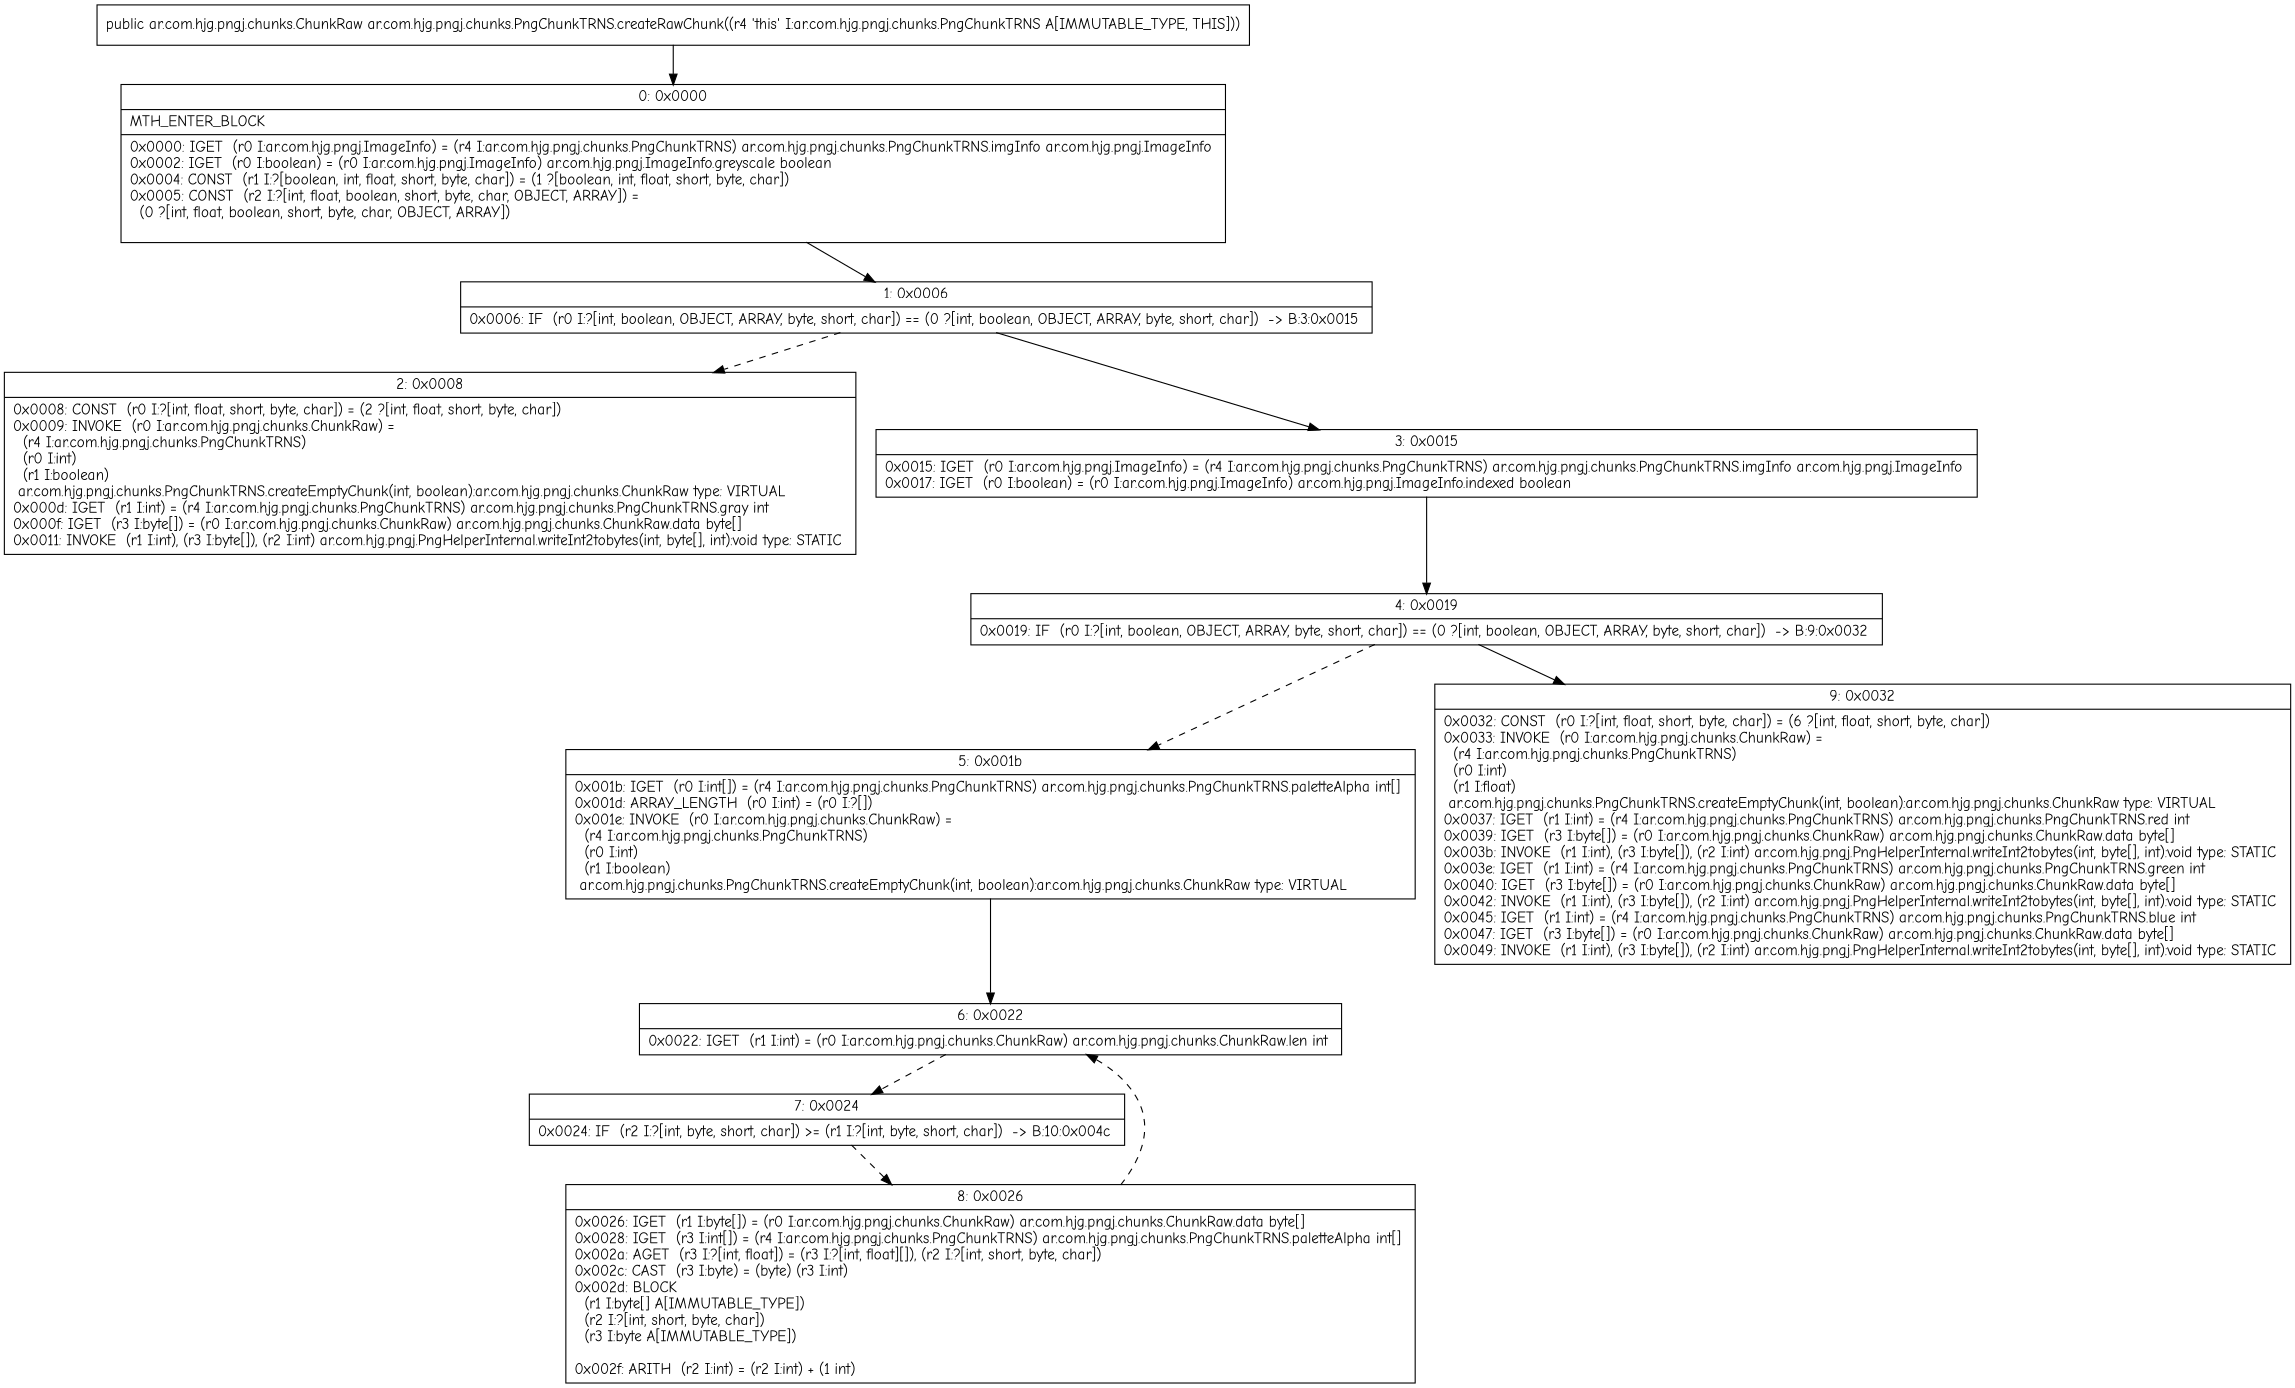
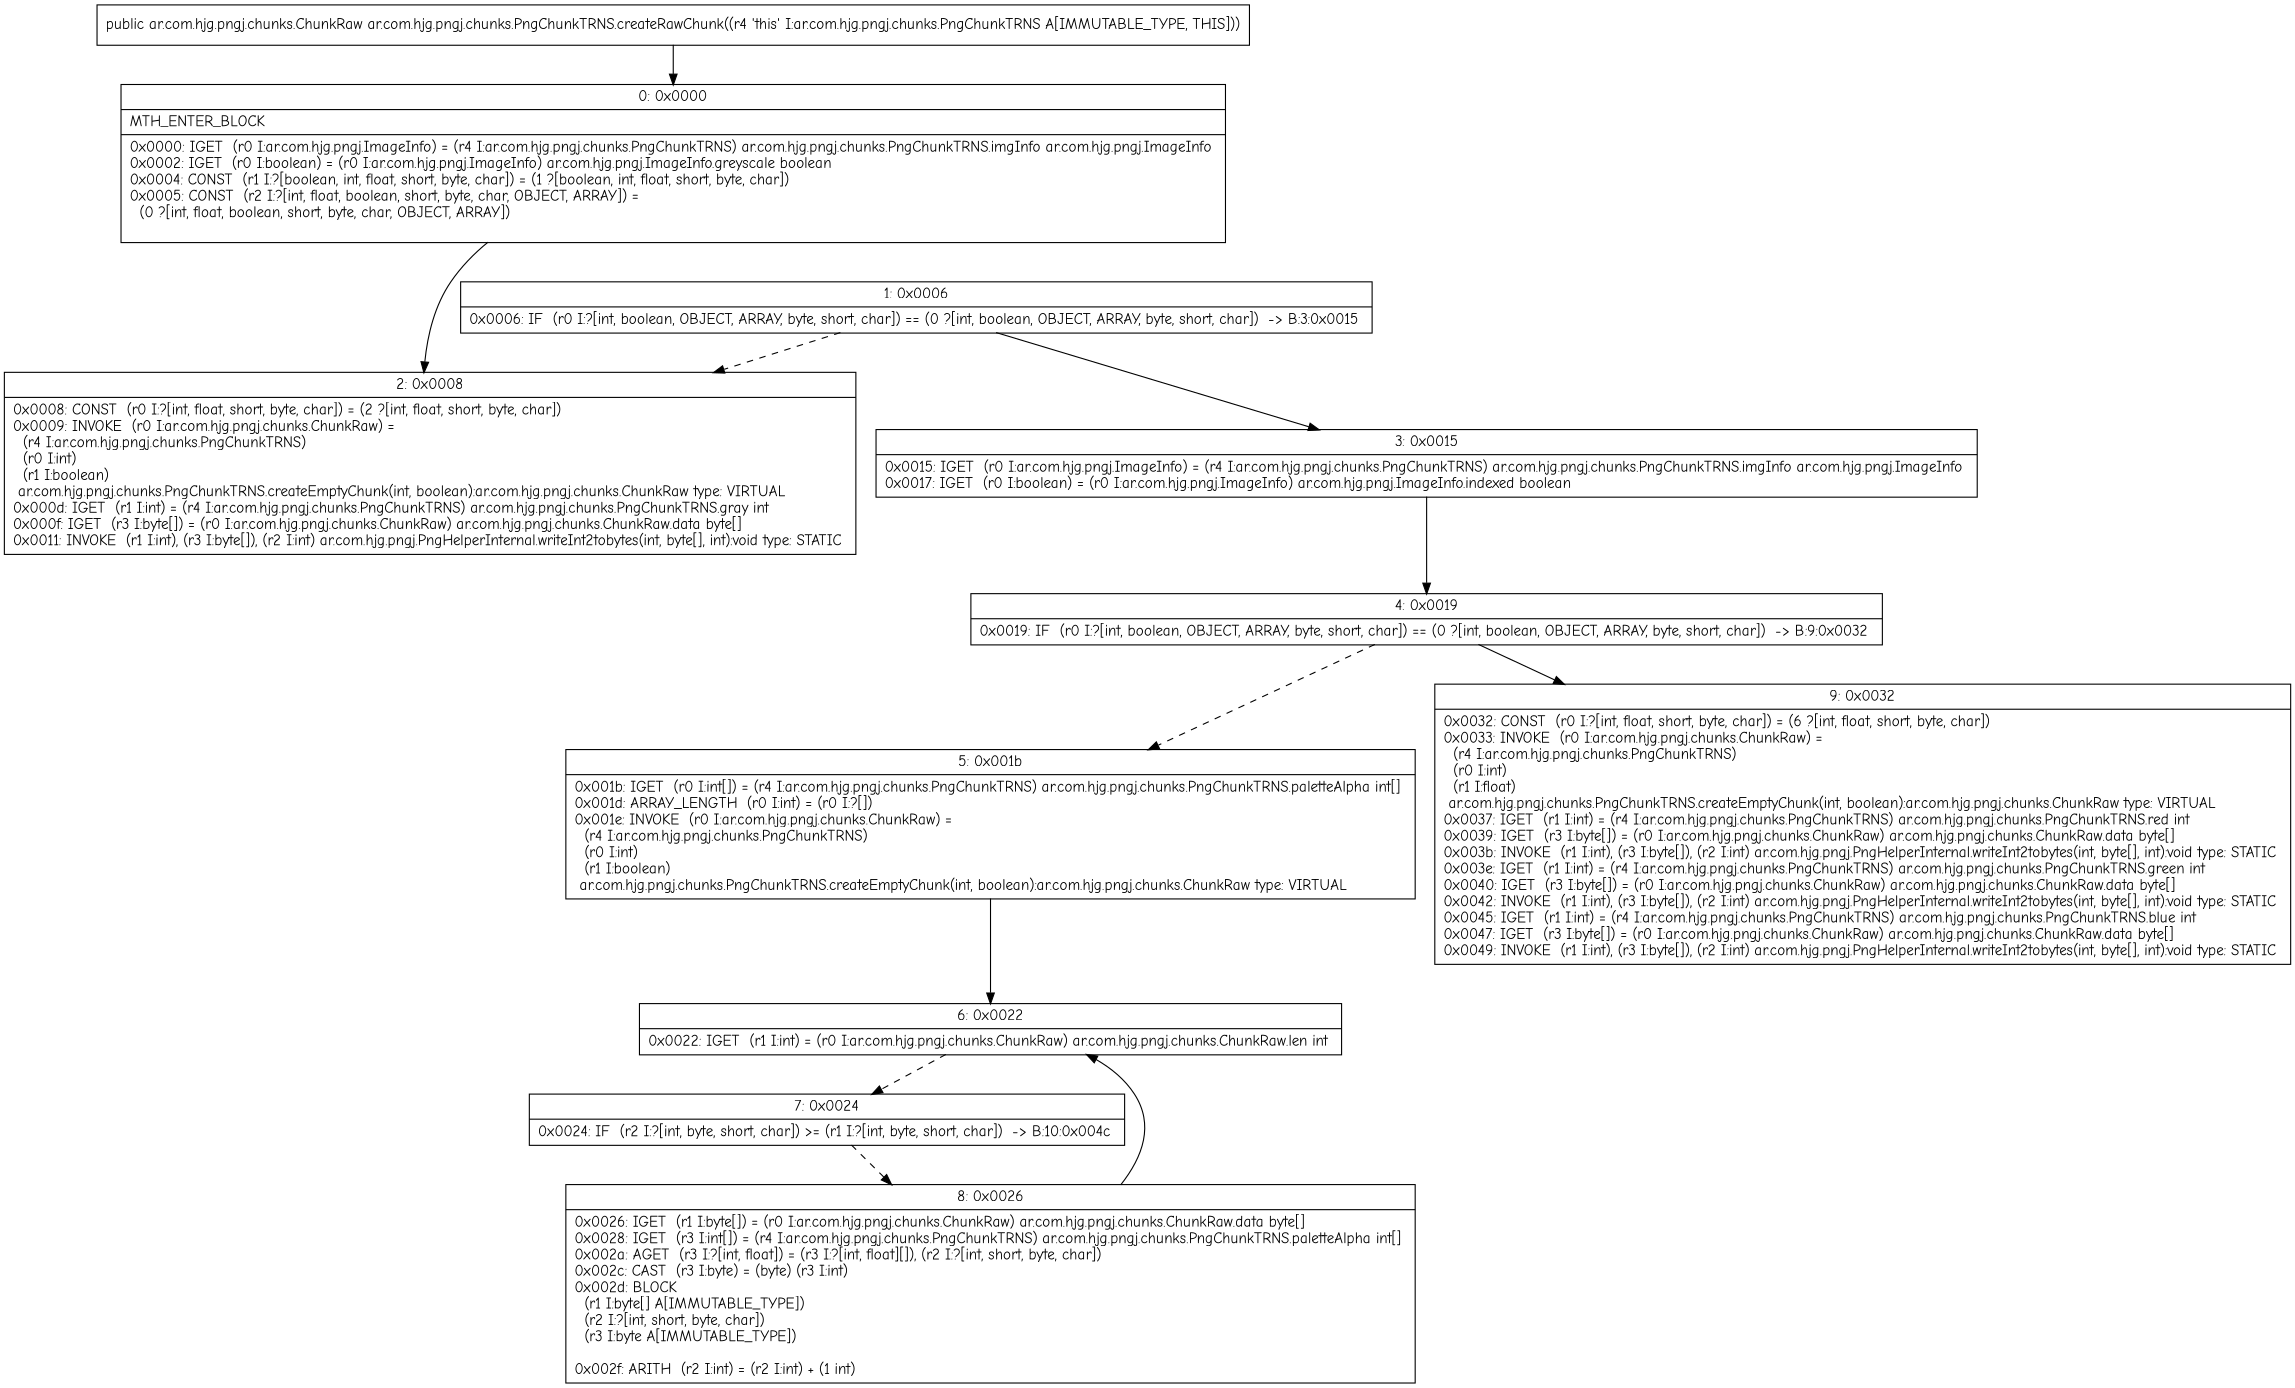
edge "0: 0x0000" -> "1: 0x0006": now "0: 0x0000" -> "2: 0x0008"
edge "8: 0x0026" -> "6: 0x0022": style dashed -> solid
